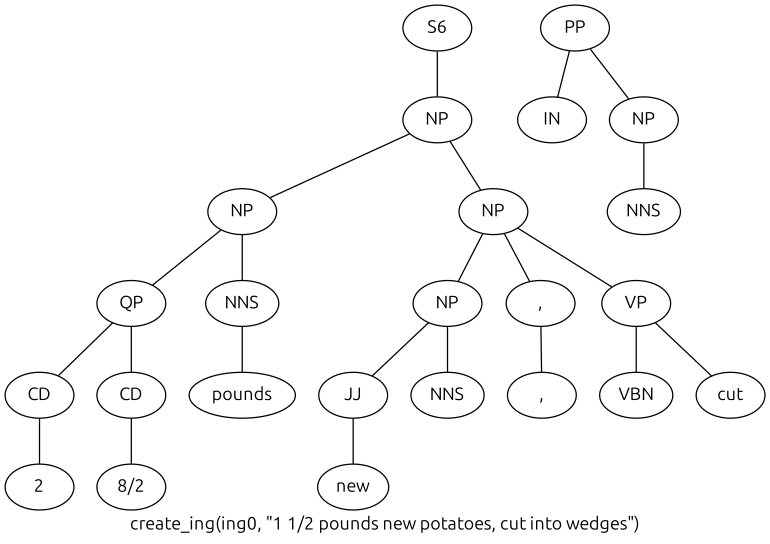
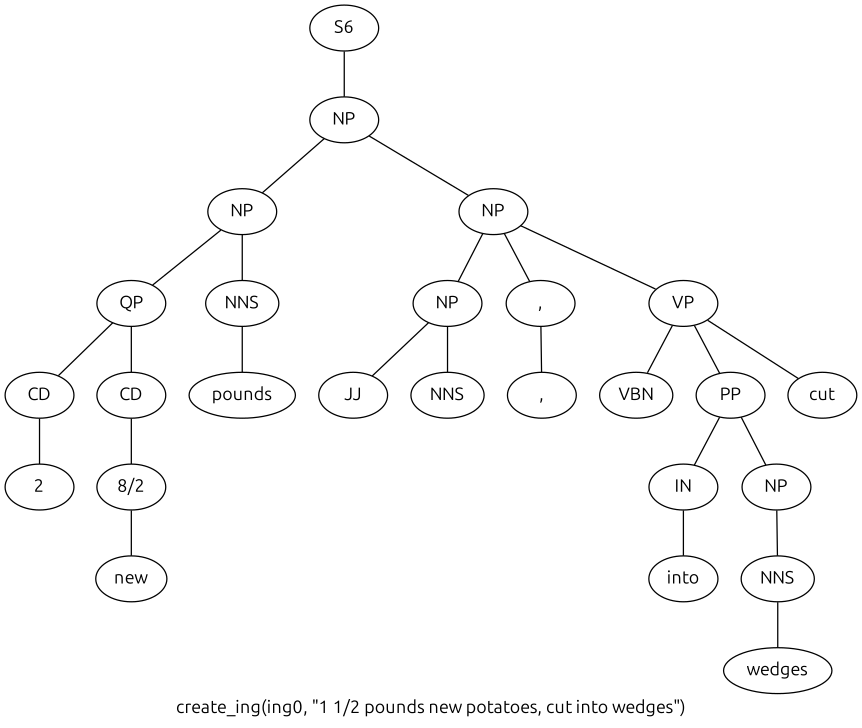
edge "VP" -- "PP": added
edge "JJ" -- "new": now "8/2" -- "new"
node "into": added
node "wedges": added
